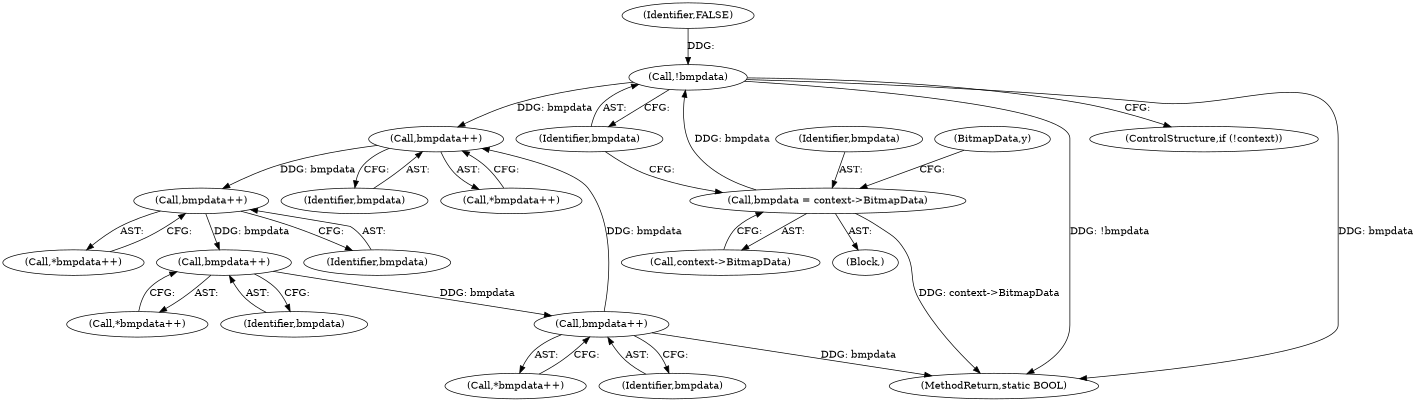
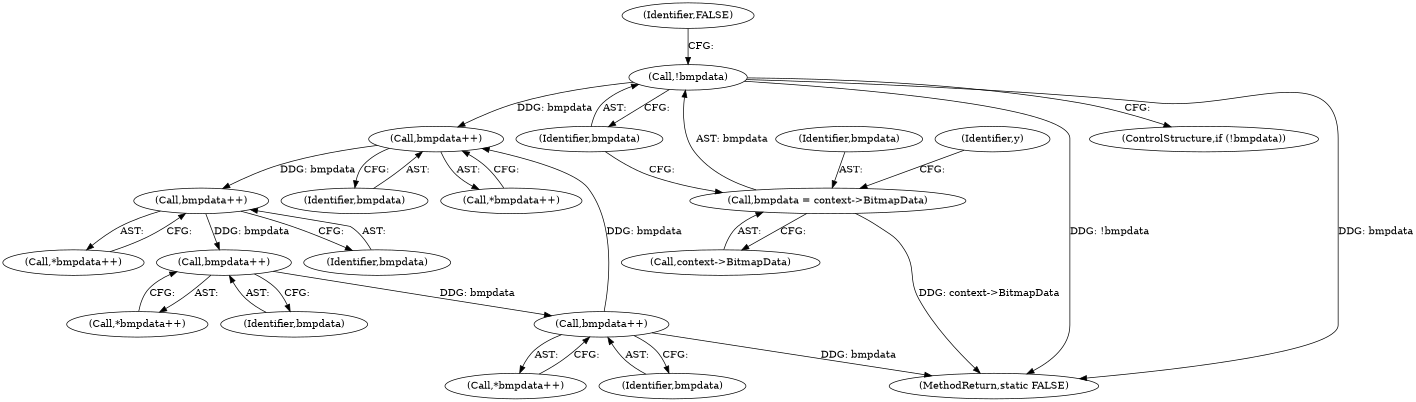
edge "(Identifier,FALSE)" -> "(Call,!bmpdata)": label "DDG: " -> "CFG: "
edge "(Call,bmpdata = context->BitmapData)" -> "(Call,!bmpdata)": label "DDG: bmpdata" -> "AST: bmpdata"
node "(BitmapData,y)": label "(BitmapData,y)" -> "(Identifier,y)"
node "(ControlStructure,if (!context))": label "(ControlStructure,if (!context))" -> "(ControlStructure,if (!bmpdata))"
edge "(Call,context->BitmapData)" -> "(Call,bmpdata = context->BitmapData)": label "CFG: " -> "AST: "
edge "(Call,bmpdata = context->BitmapData)" -> "(Call,context->BitmapData)": label "AST: " -> "CFG: "
node "(Block,)": removed
node "(MethodReturn,static BOOL)": label "(MethodReturn,static BOOL)" -> "(MethodReturn,static FALSE)"
